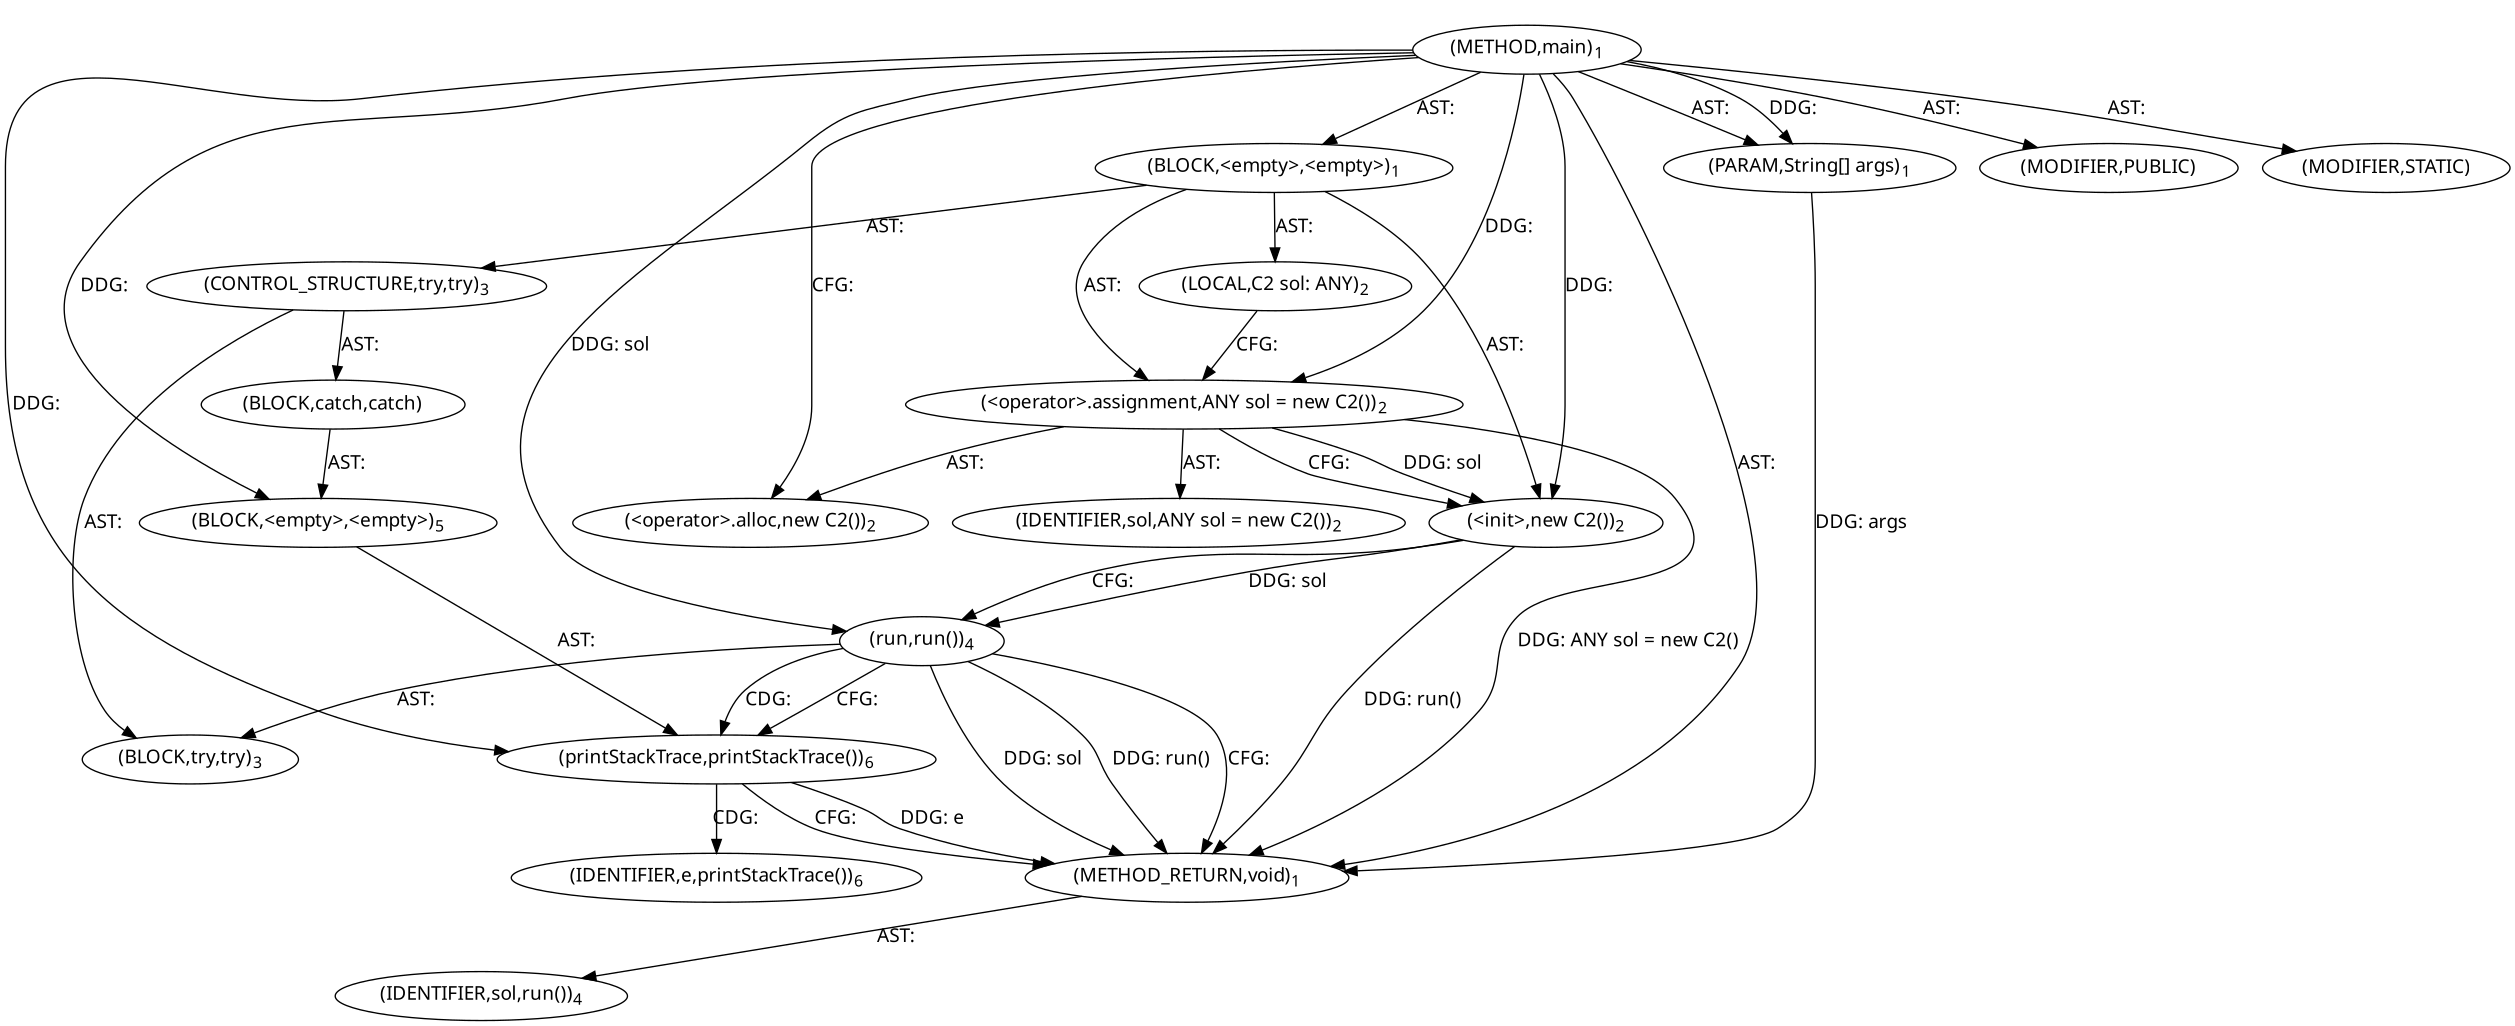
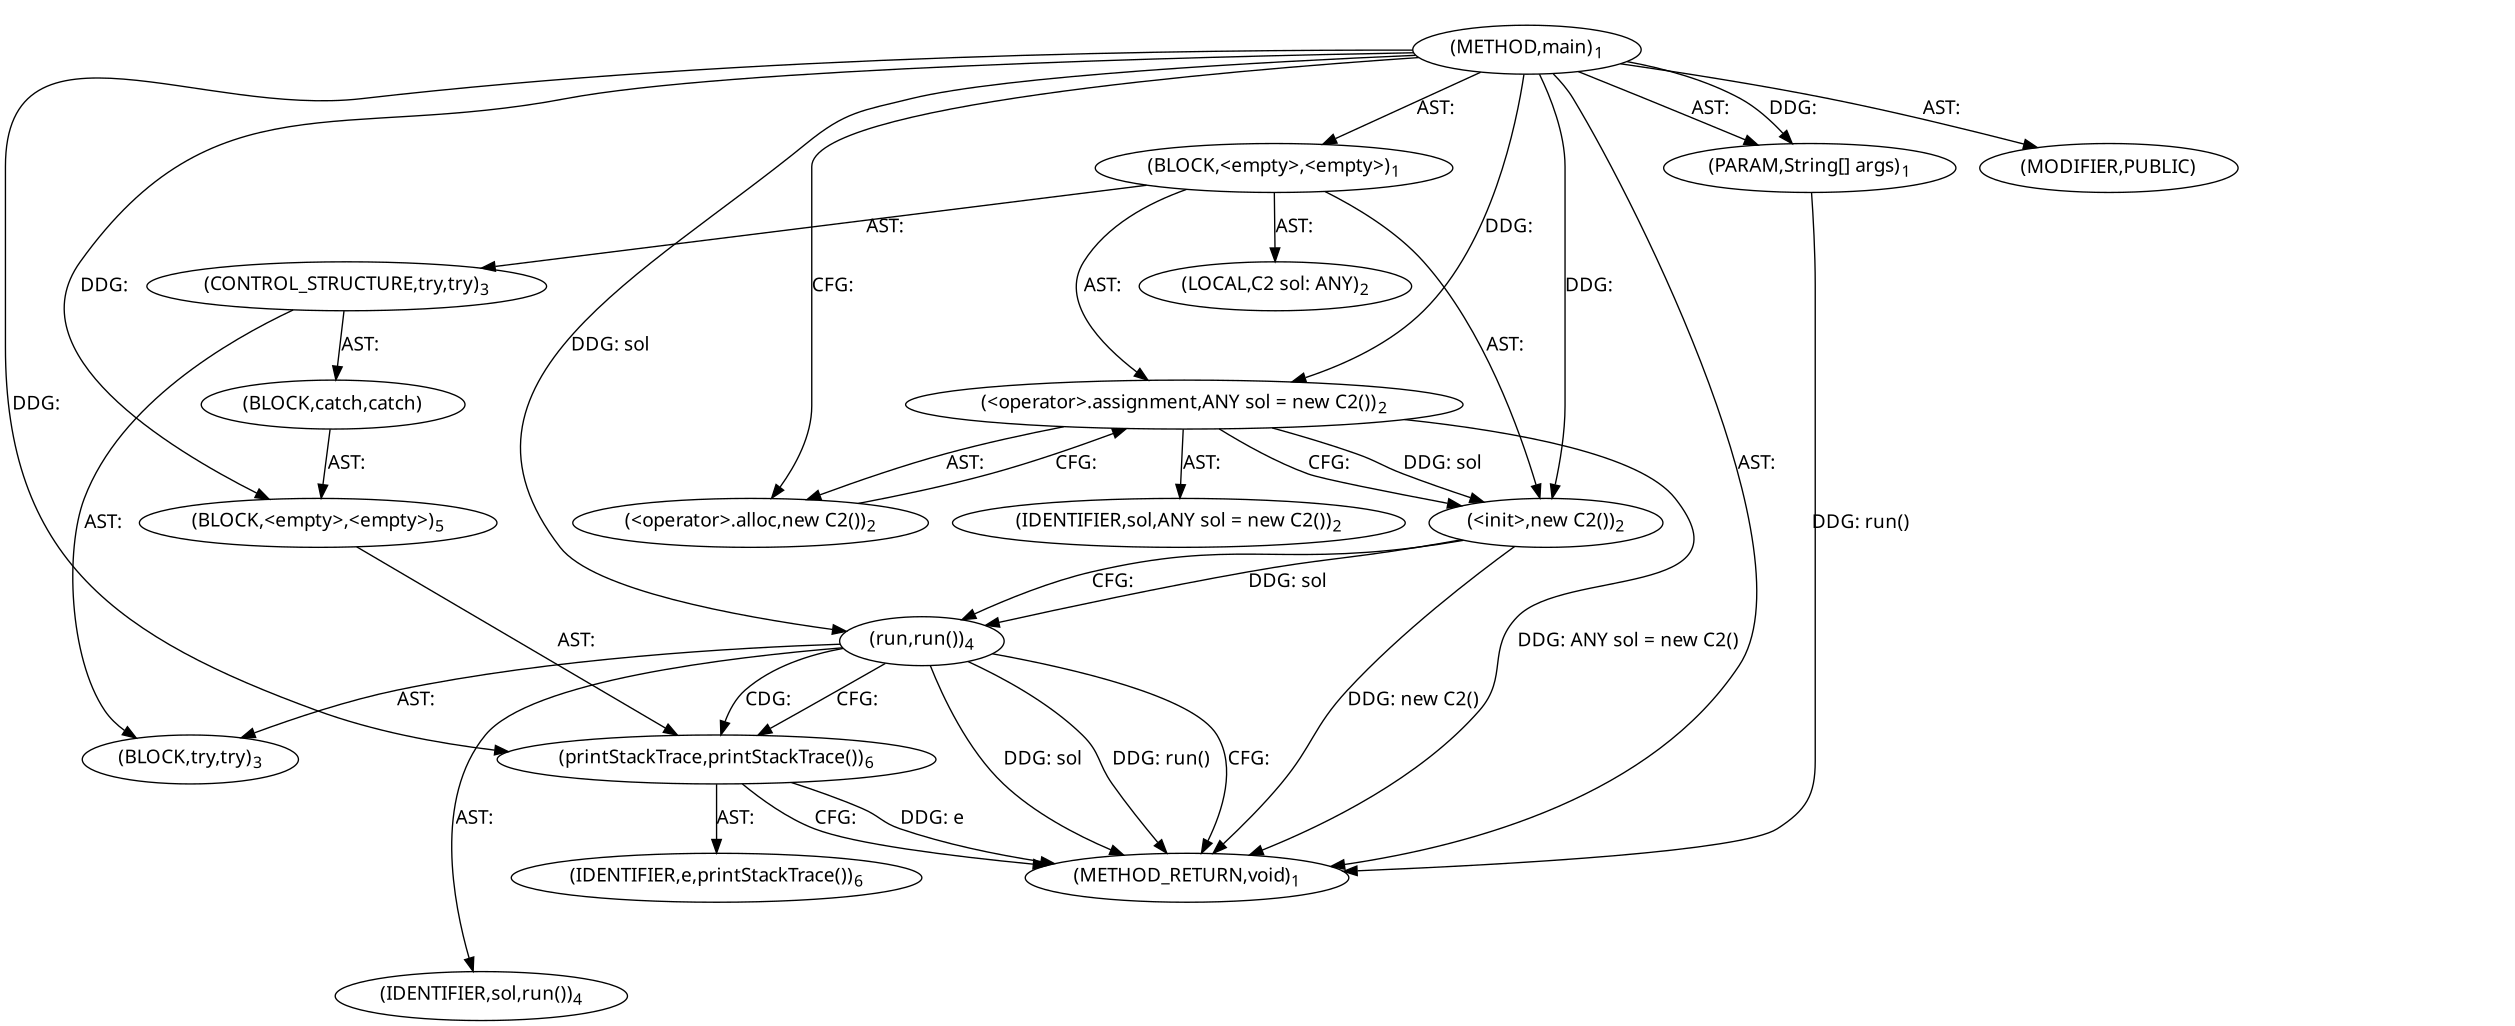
node "(MODIFIER,STATIC)": removed
edge "(LOCAL,C2 sol: ANY)" -> "(<operator>.assignment,ANY sol = new C2())": now "(<operator>.alloc,new C2())" -> "(<operator>.assignment,ANY sol = new C2())"
edge "(PARAM,String[] args)" -> "(METHOD_RETURN,void)": label "DDG: args" -> "DDG: run()"
edge "(<init>,new C2())" -> "(METHOD_RETURN,void)": label "DDG: run()" -> "DDG: new C2()"
edge "(printStackTrace,printStackTrace())" -> "(IDENTIFIER,e,printStackTrace())": label "CDG: " -> "AST: "
edge "(METHOD_RETURN,void)" -> "(IDENTIFIER,sol,run())": now "(run,run())" -> "(IDENTIFIER,sol,run())"
